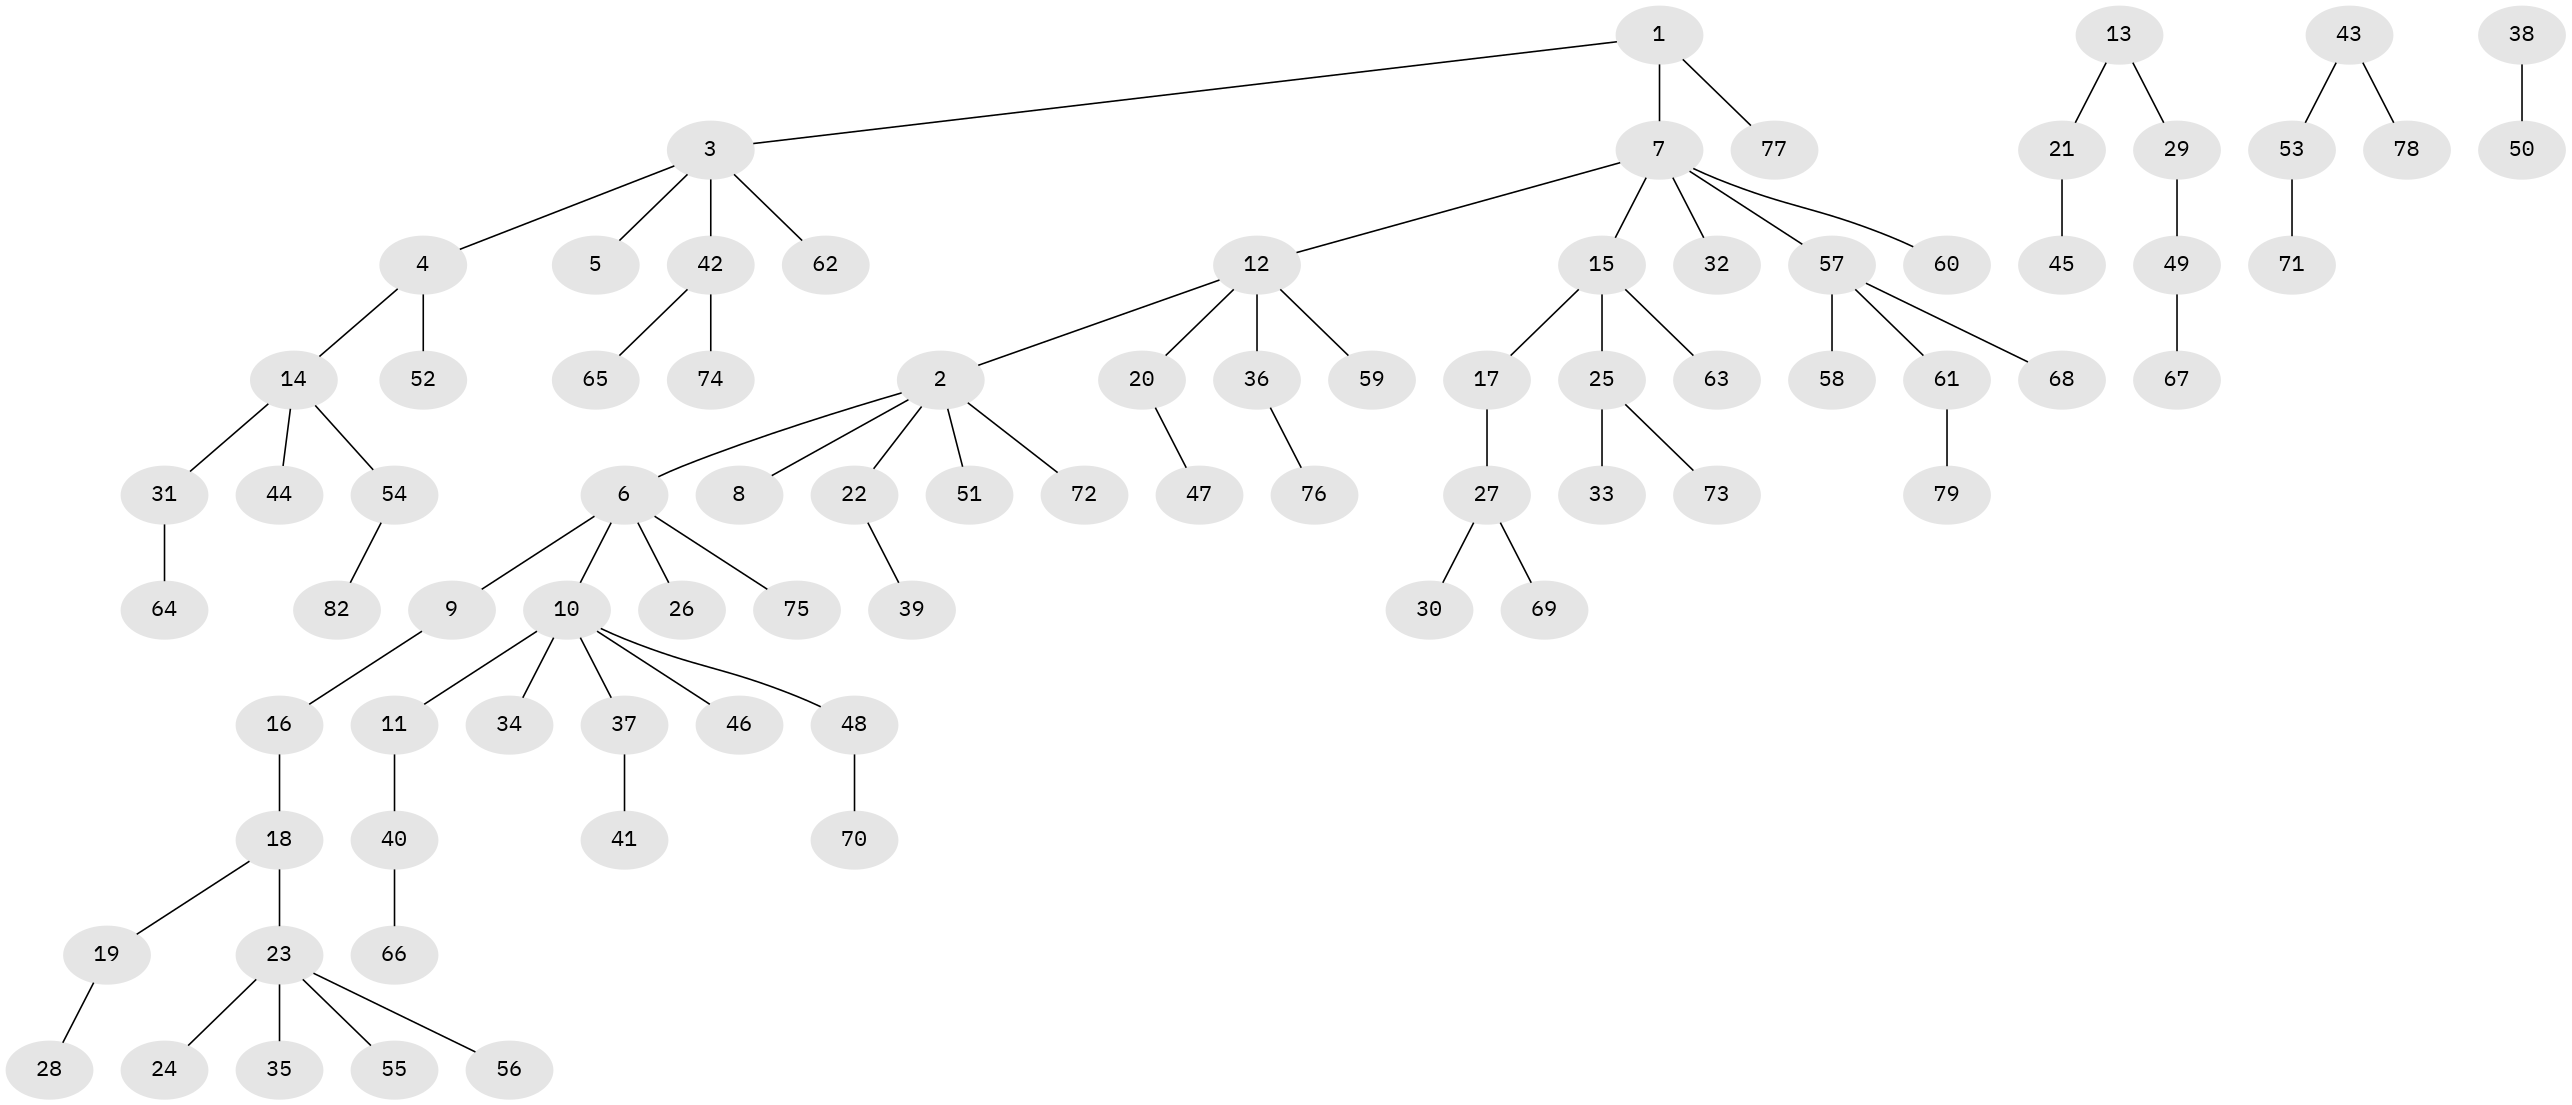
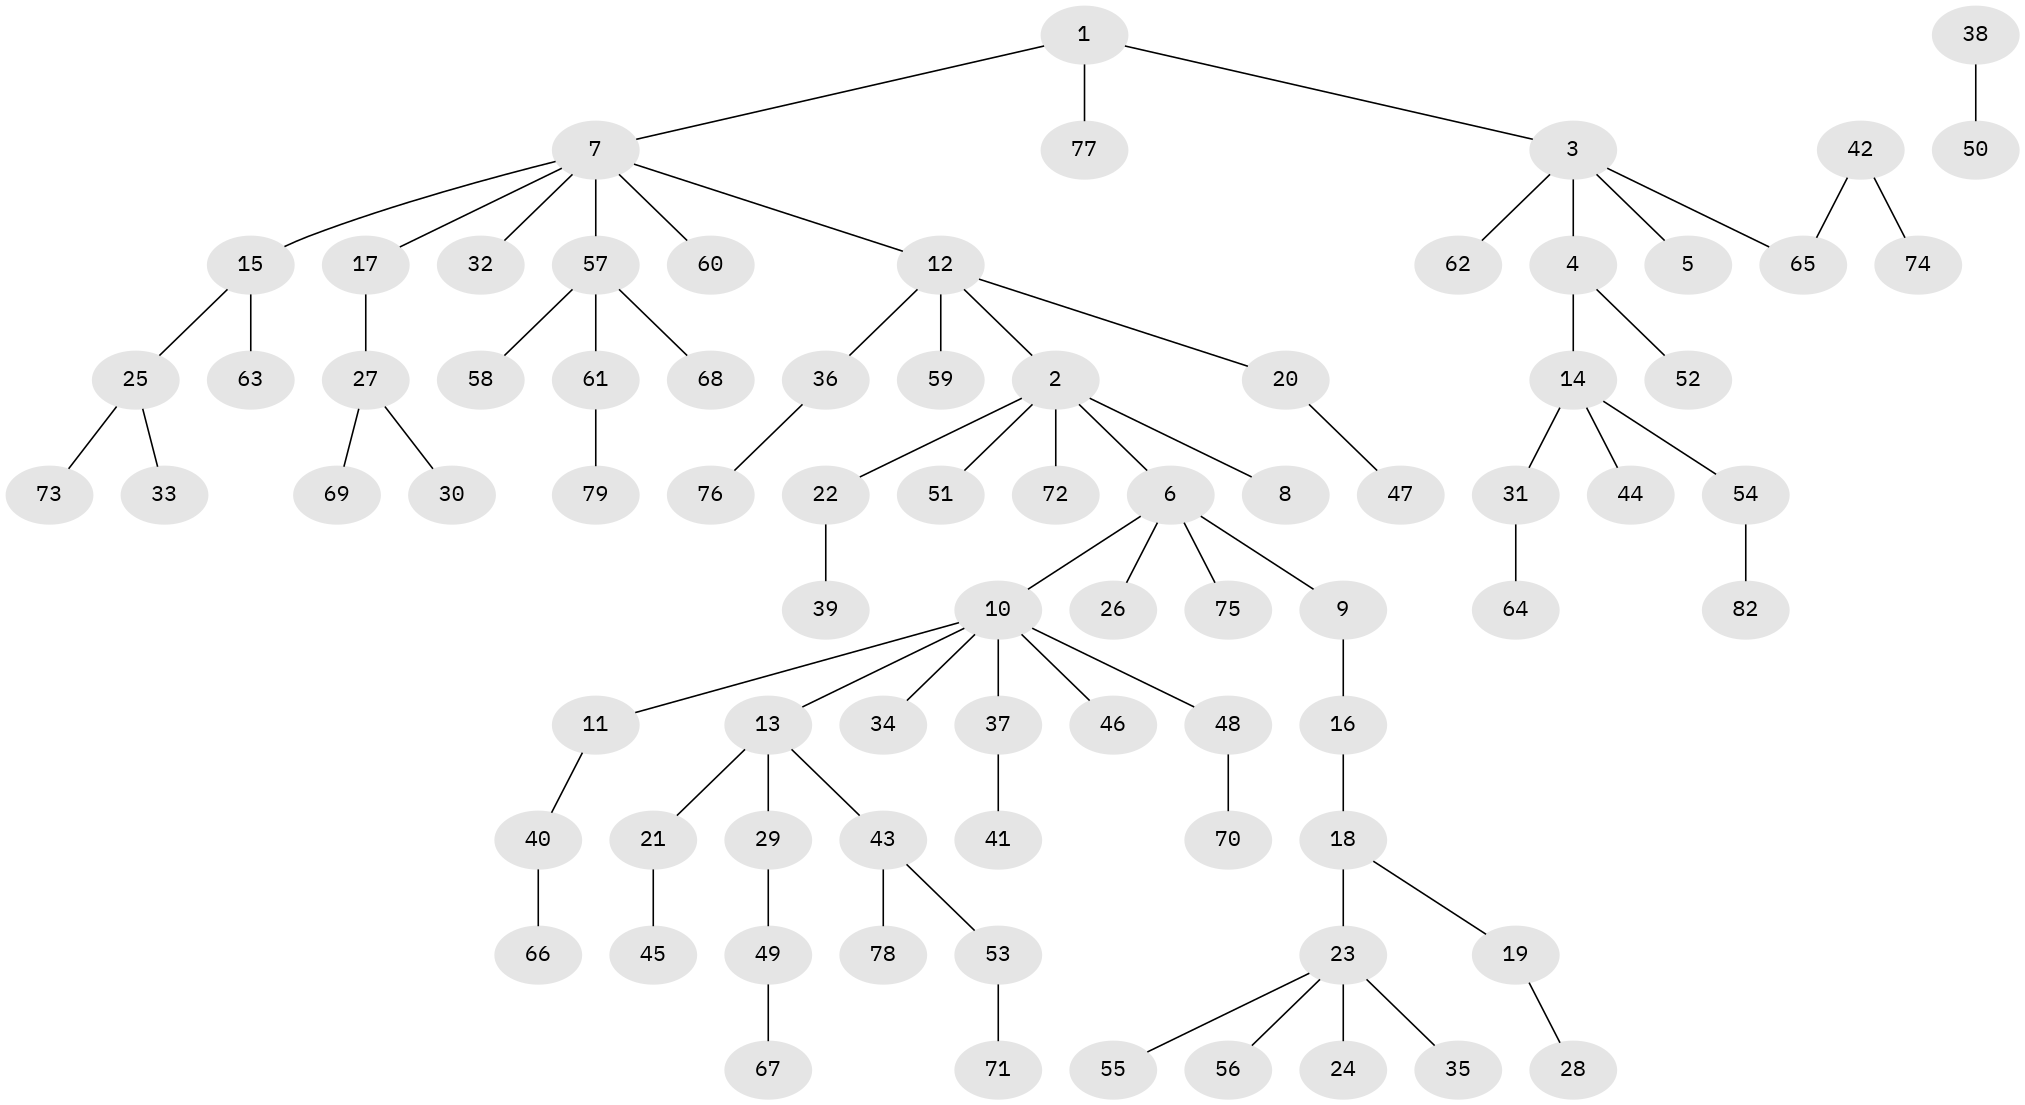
edge "3" -- "42": now "3" -- "65"
edge "15" -- "17": now "7" -- "17"
edge "10" -- "13": added
edge "13" -- "43": added
